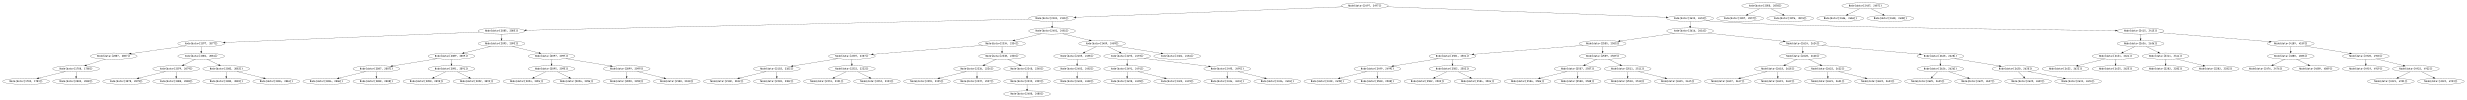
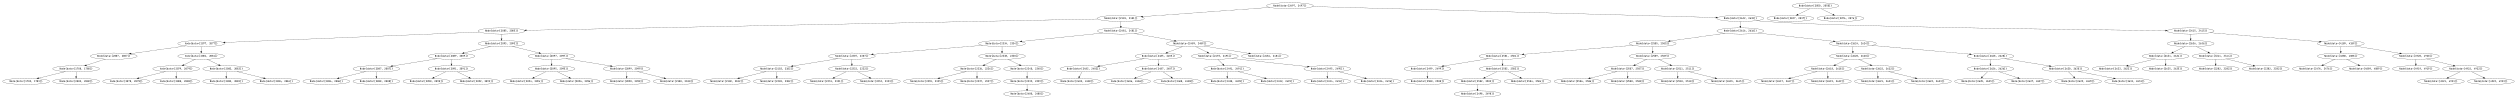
edge "Node{data=[2485, 2485]}" -> "Node{data=[2487, 2487]}": added
edge "Node{data=[2499, 2499]}" -> "Node{data=[2498, 2498]}": now "Node{data=[2502, 2502]}" -> "Node{data=[2498, 2498]}"
